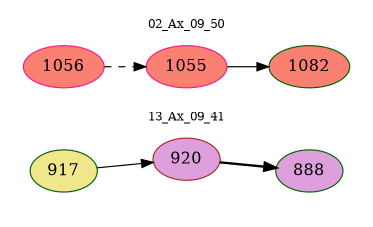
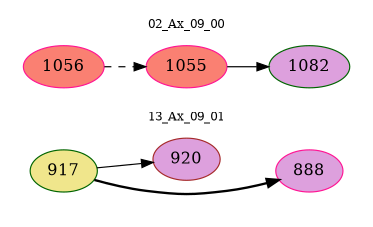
cluster "02_Ax_09_50": label "02_Ax_09_50" -> "02_Ax_09_00"
node "1082": fillcolor salmon -> plum
cluster "13_Ax_09_41": label "13_Ax_09_41" -> "13_Ax_09_01"
edge "920" -> "888": now "917" -> "888"
node "888": color darkgreen -> deeppink
